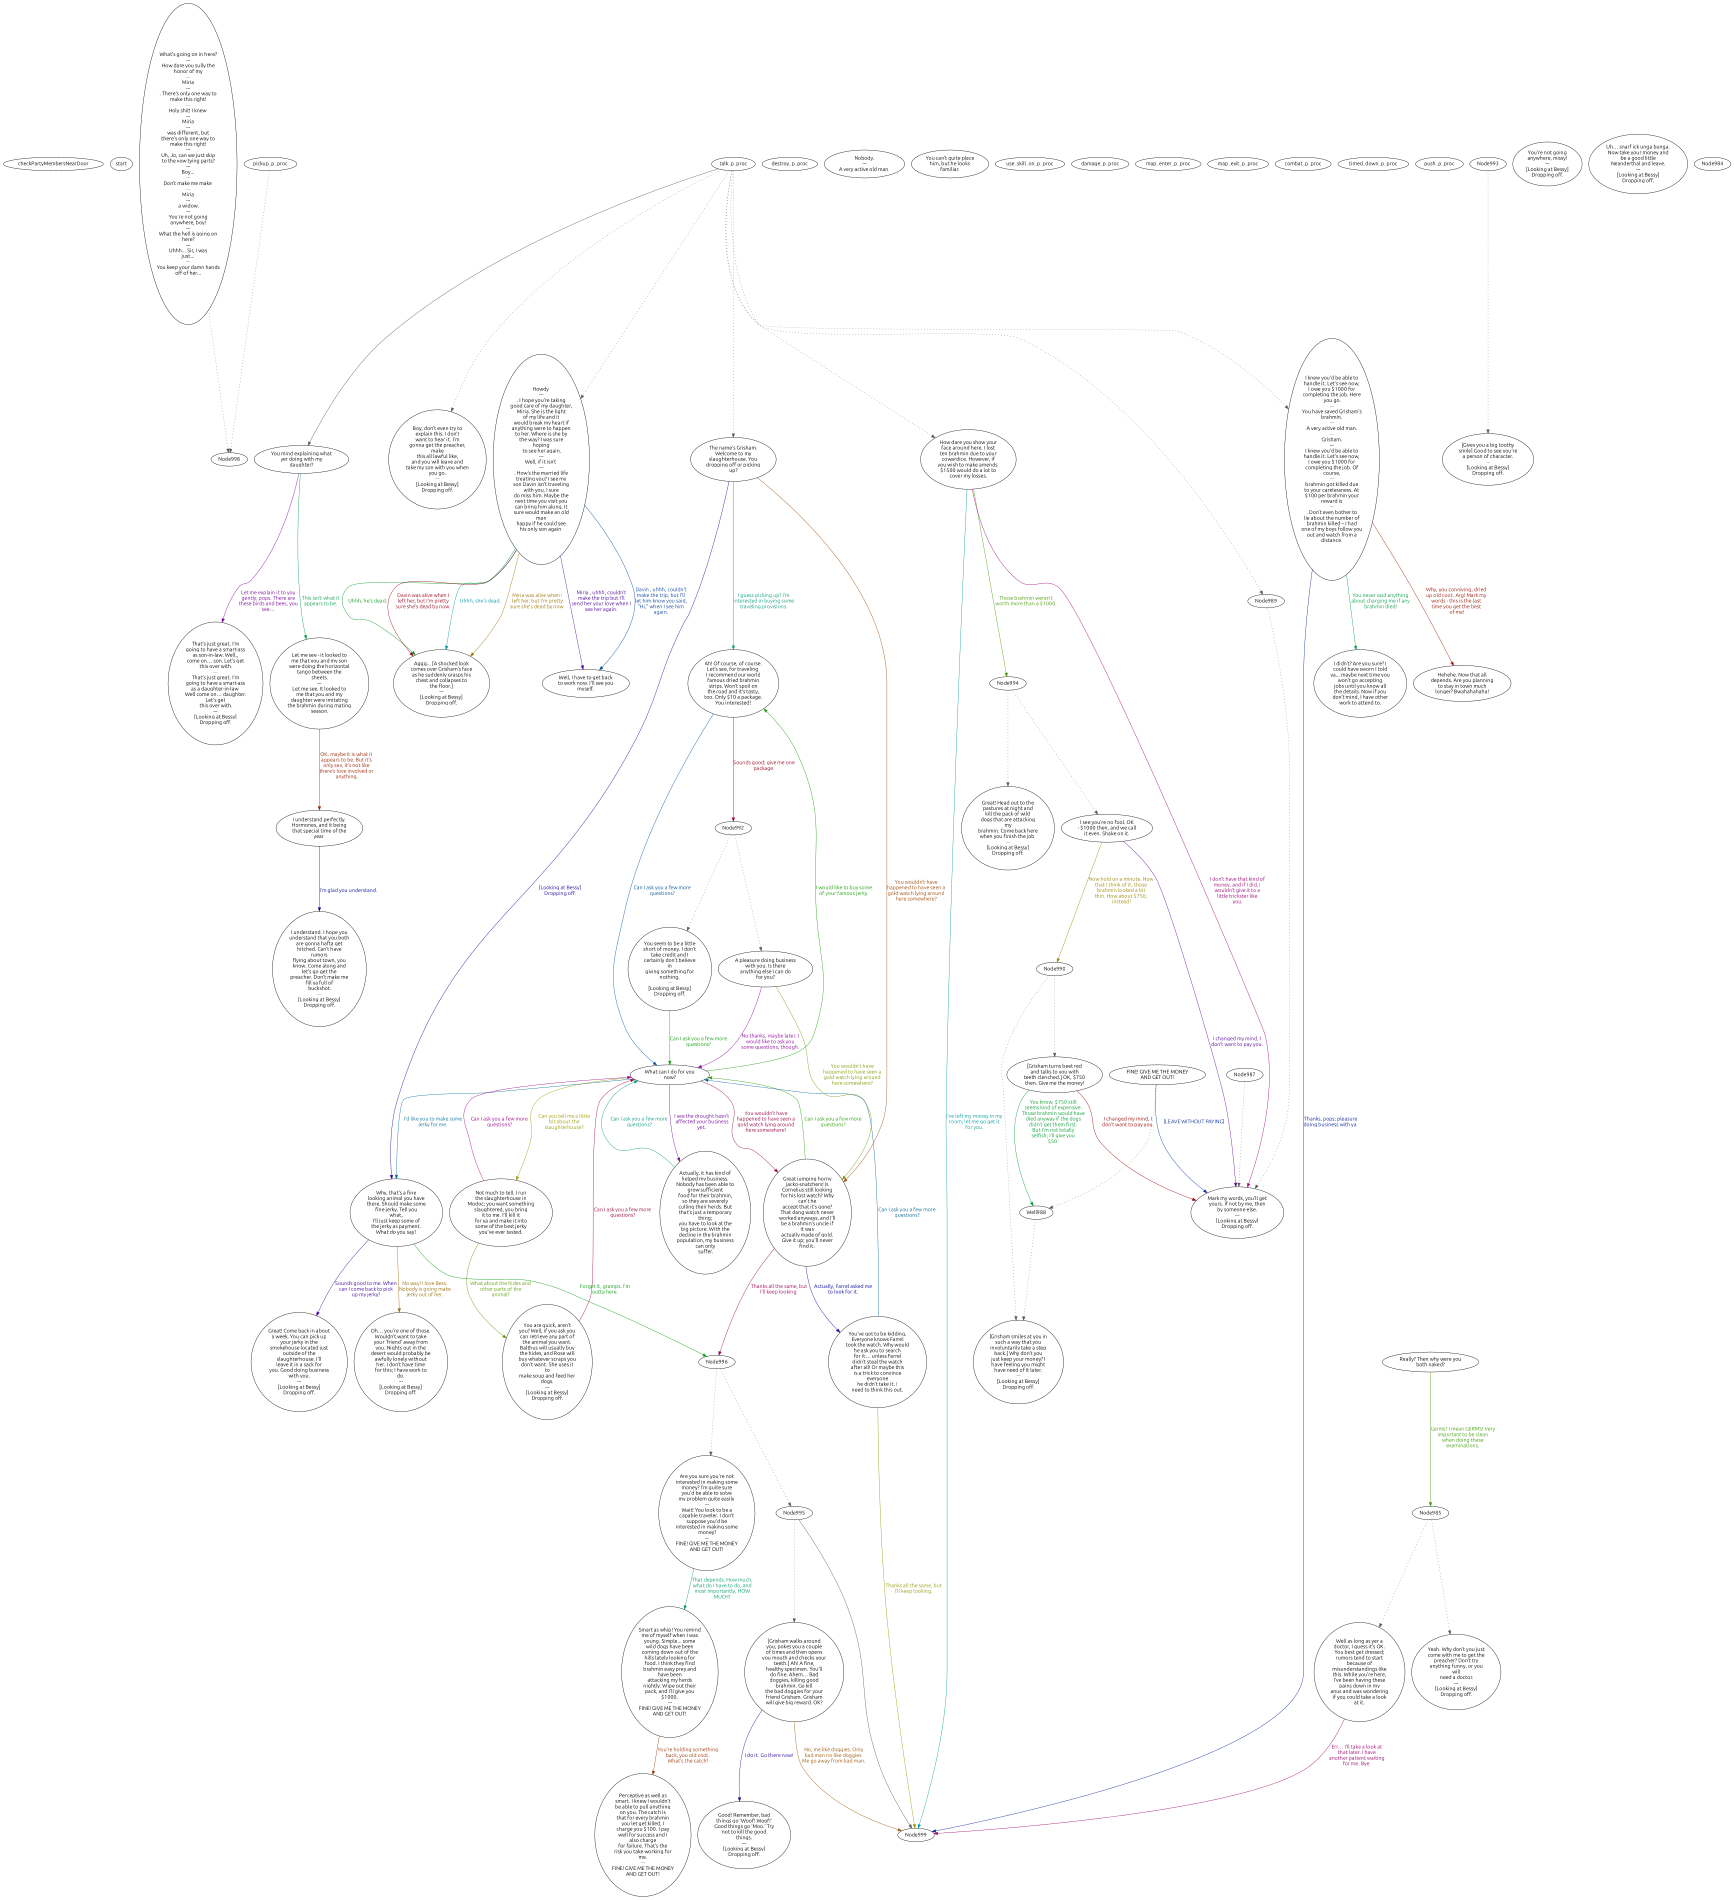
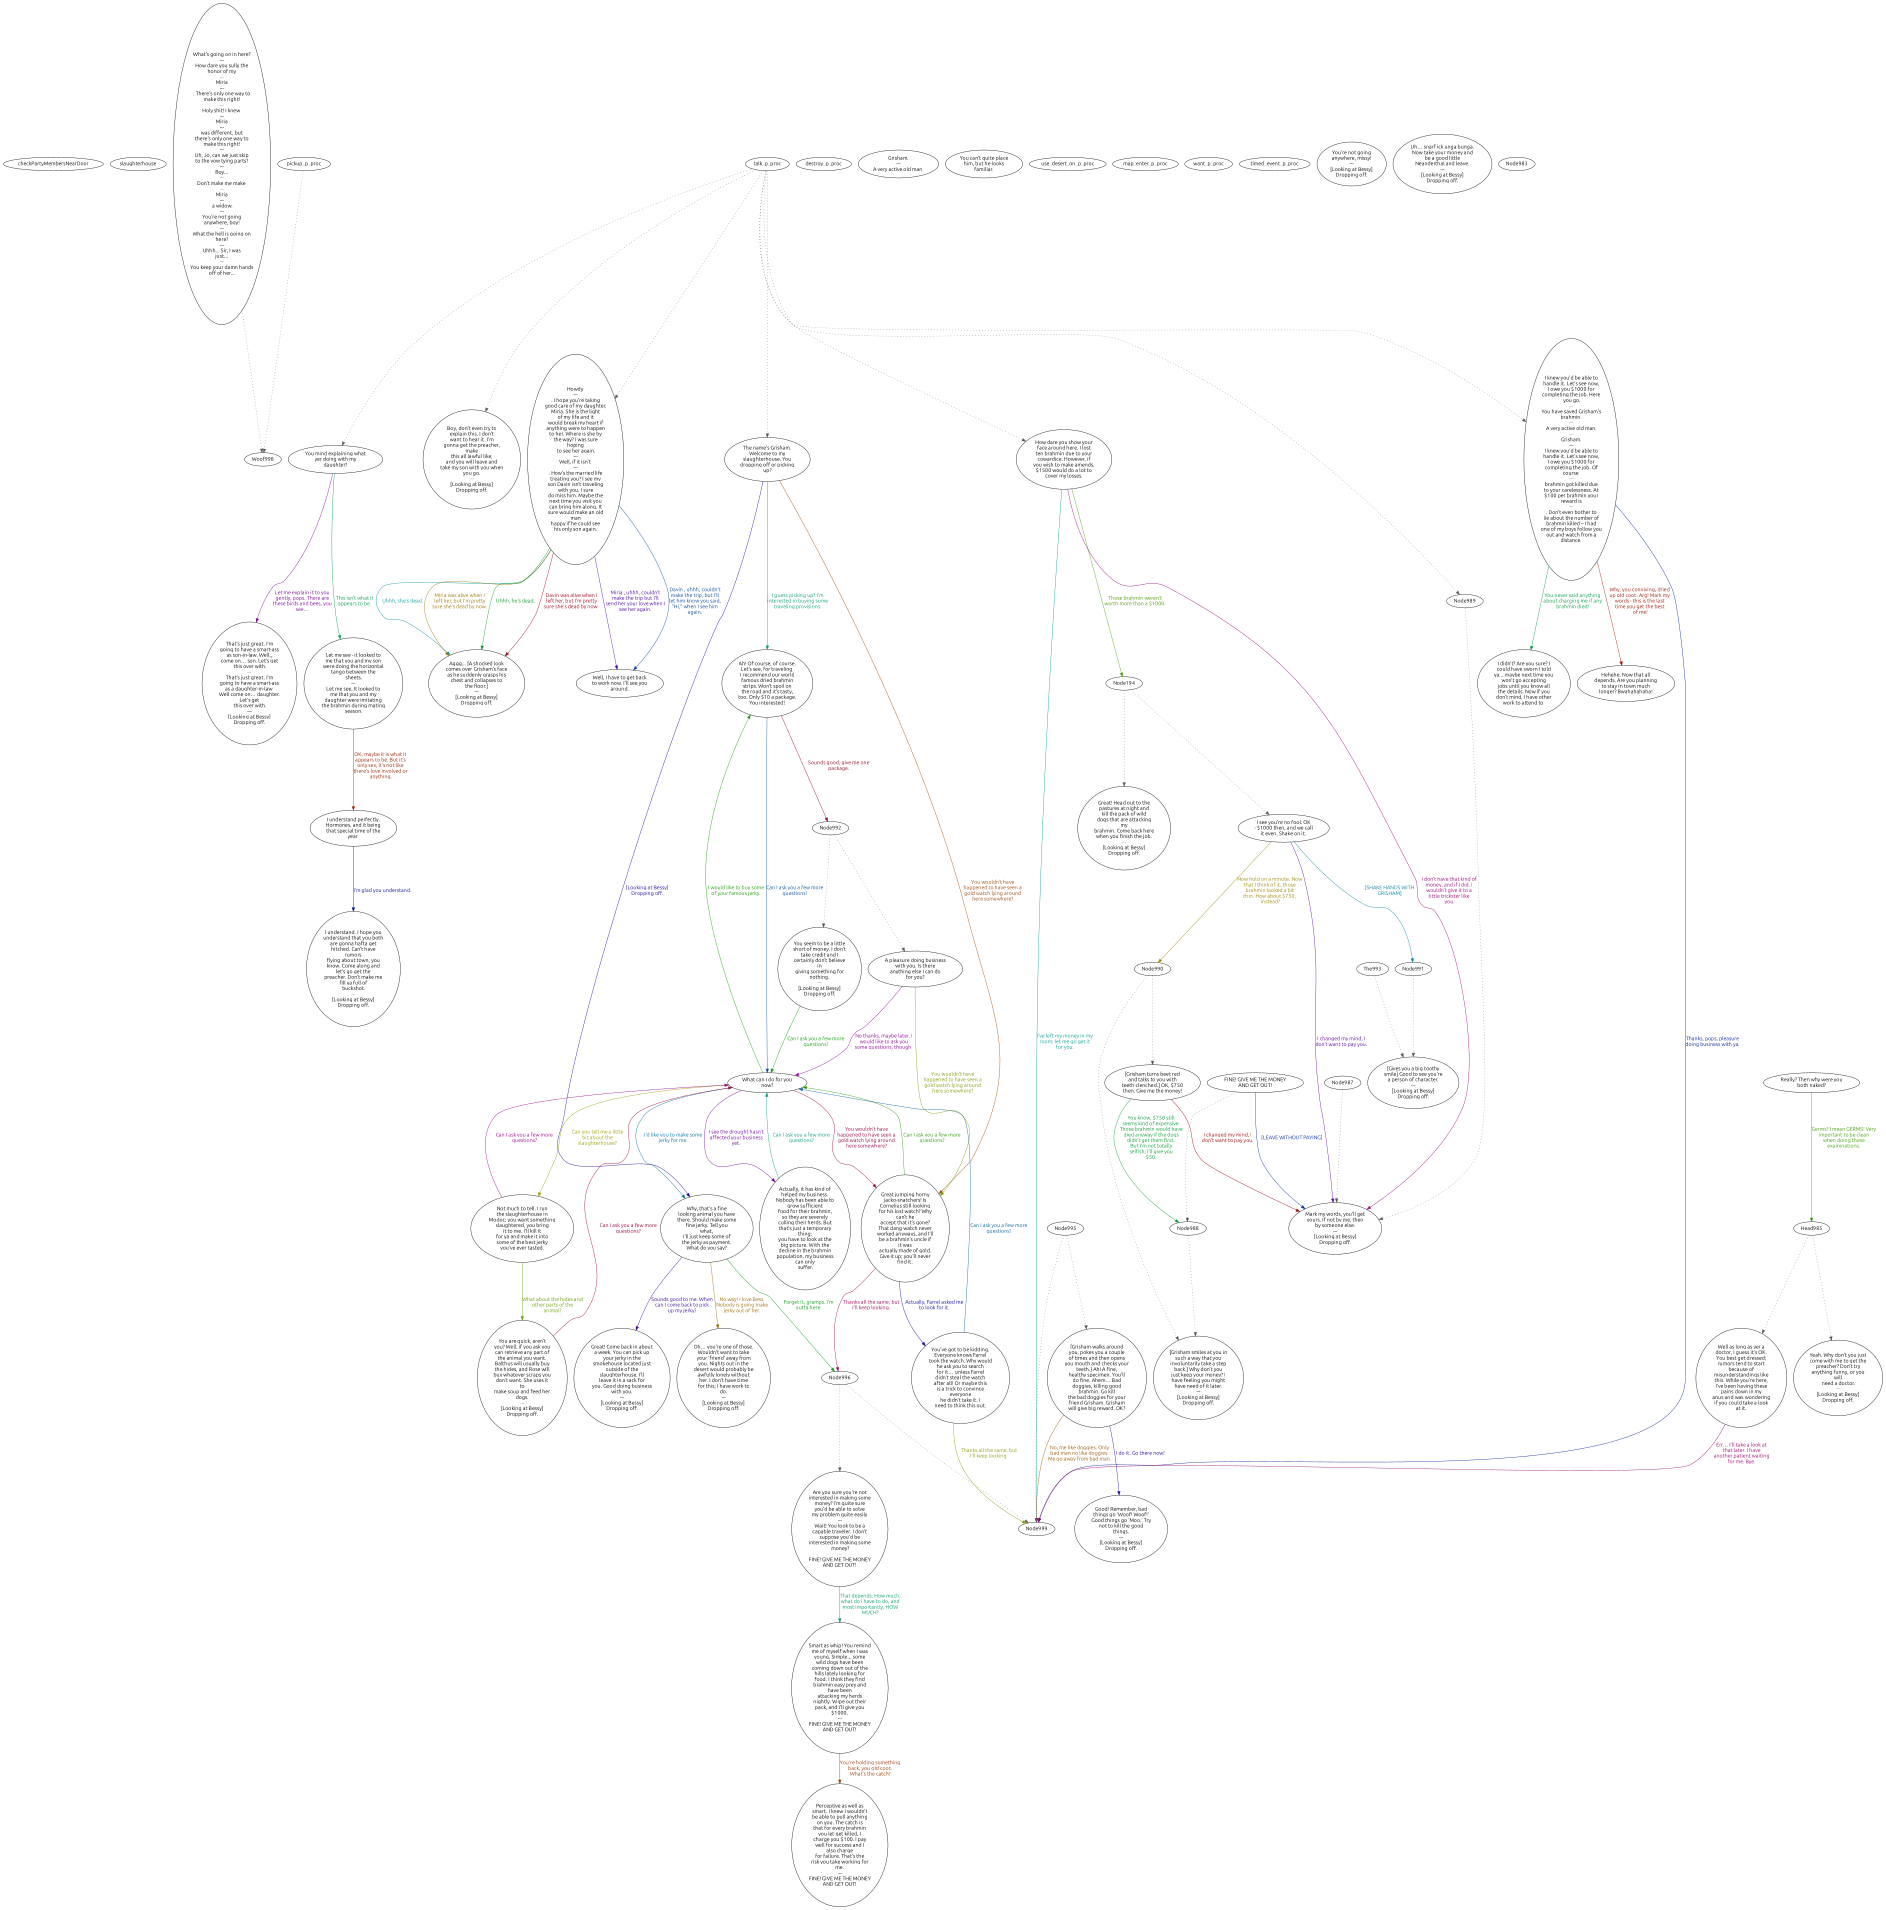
node "start": label "start" -> "slaughterhouse"
node "Nobody. --- A very active old man.": label "Nobody. --- A very active old man." -> "Grisham. --- A very active old man."
node "use_skill_on_p_proc": label "use_skill_on_p_proc" -> "use_desert_on_p_proc"
node "damage_p_proc": removed
node "map_exit_p_proc": removed
node "combat_p_proc": label "combat_p_proc" -> "want_p_proc"
node "timed_down_p_proc": label "timed_down_p_proc" -> "timed_event_p_proc"
node "push_p_proc": removed
node "Node993": label "Node993" -> "The993"
node "Node984": label "Node984" -> "Node983"
edge "talk_p_proc" -> "You mind explaining what yer doing with my daughter?": style solid -> dotted
node "Node998": label "Node998" -> "Woof998"
node "Well, I have to get back to work now. I'll see you myself.": label "Well, I have to get back to work now. I'll see you myself." -> "Well, I have to get back to work now. I'll see you around."
node "Node994": label "Node994" -> "Node194"
node "Node991": added
node "Well988": label "Well988" -> "Node988"
edge "Node996" -> "Node995": now "Node996" -> "Node999"
node "Node985": label "Node985" -> "Head985"
edge "Node995" -> "Node999": style solid -> dotted
